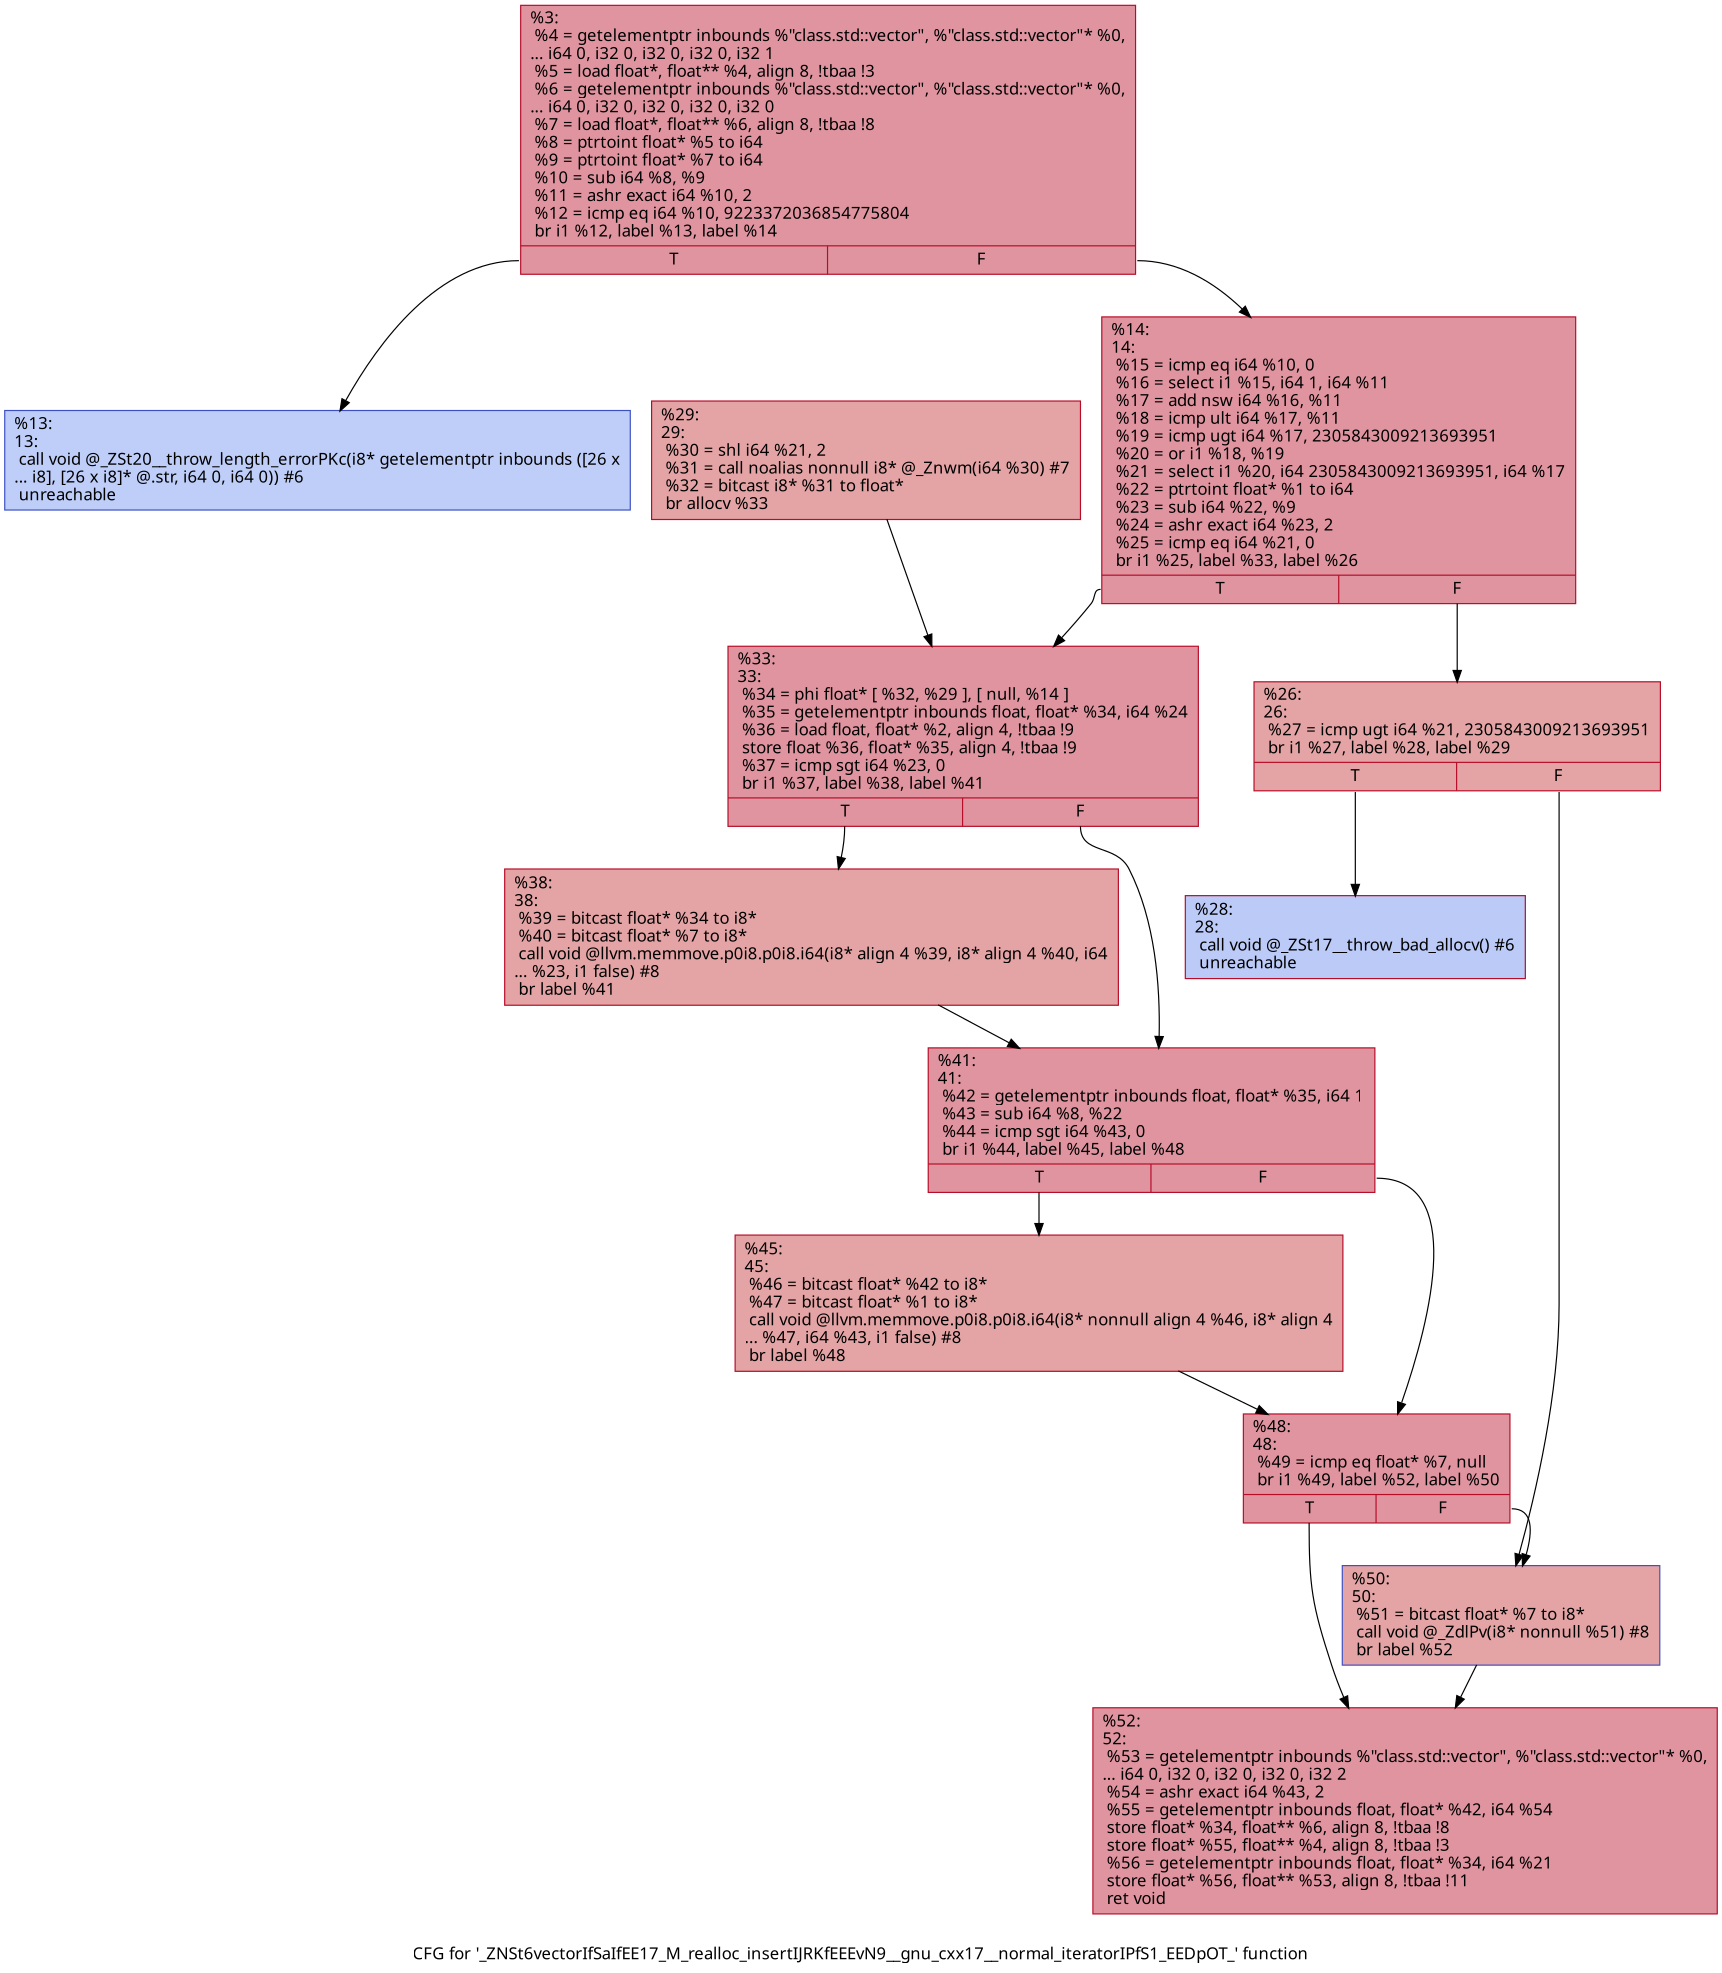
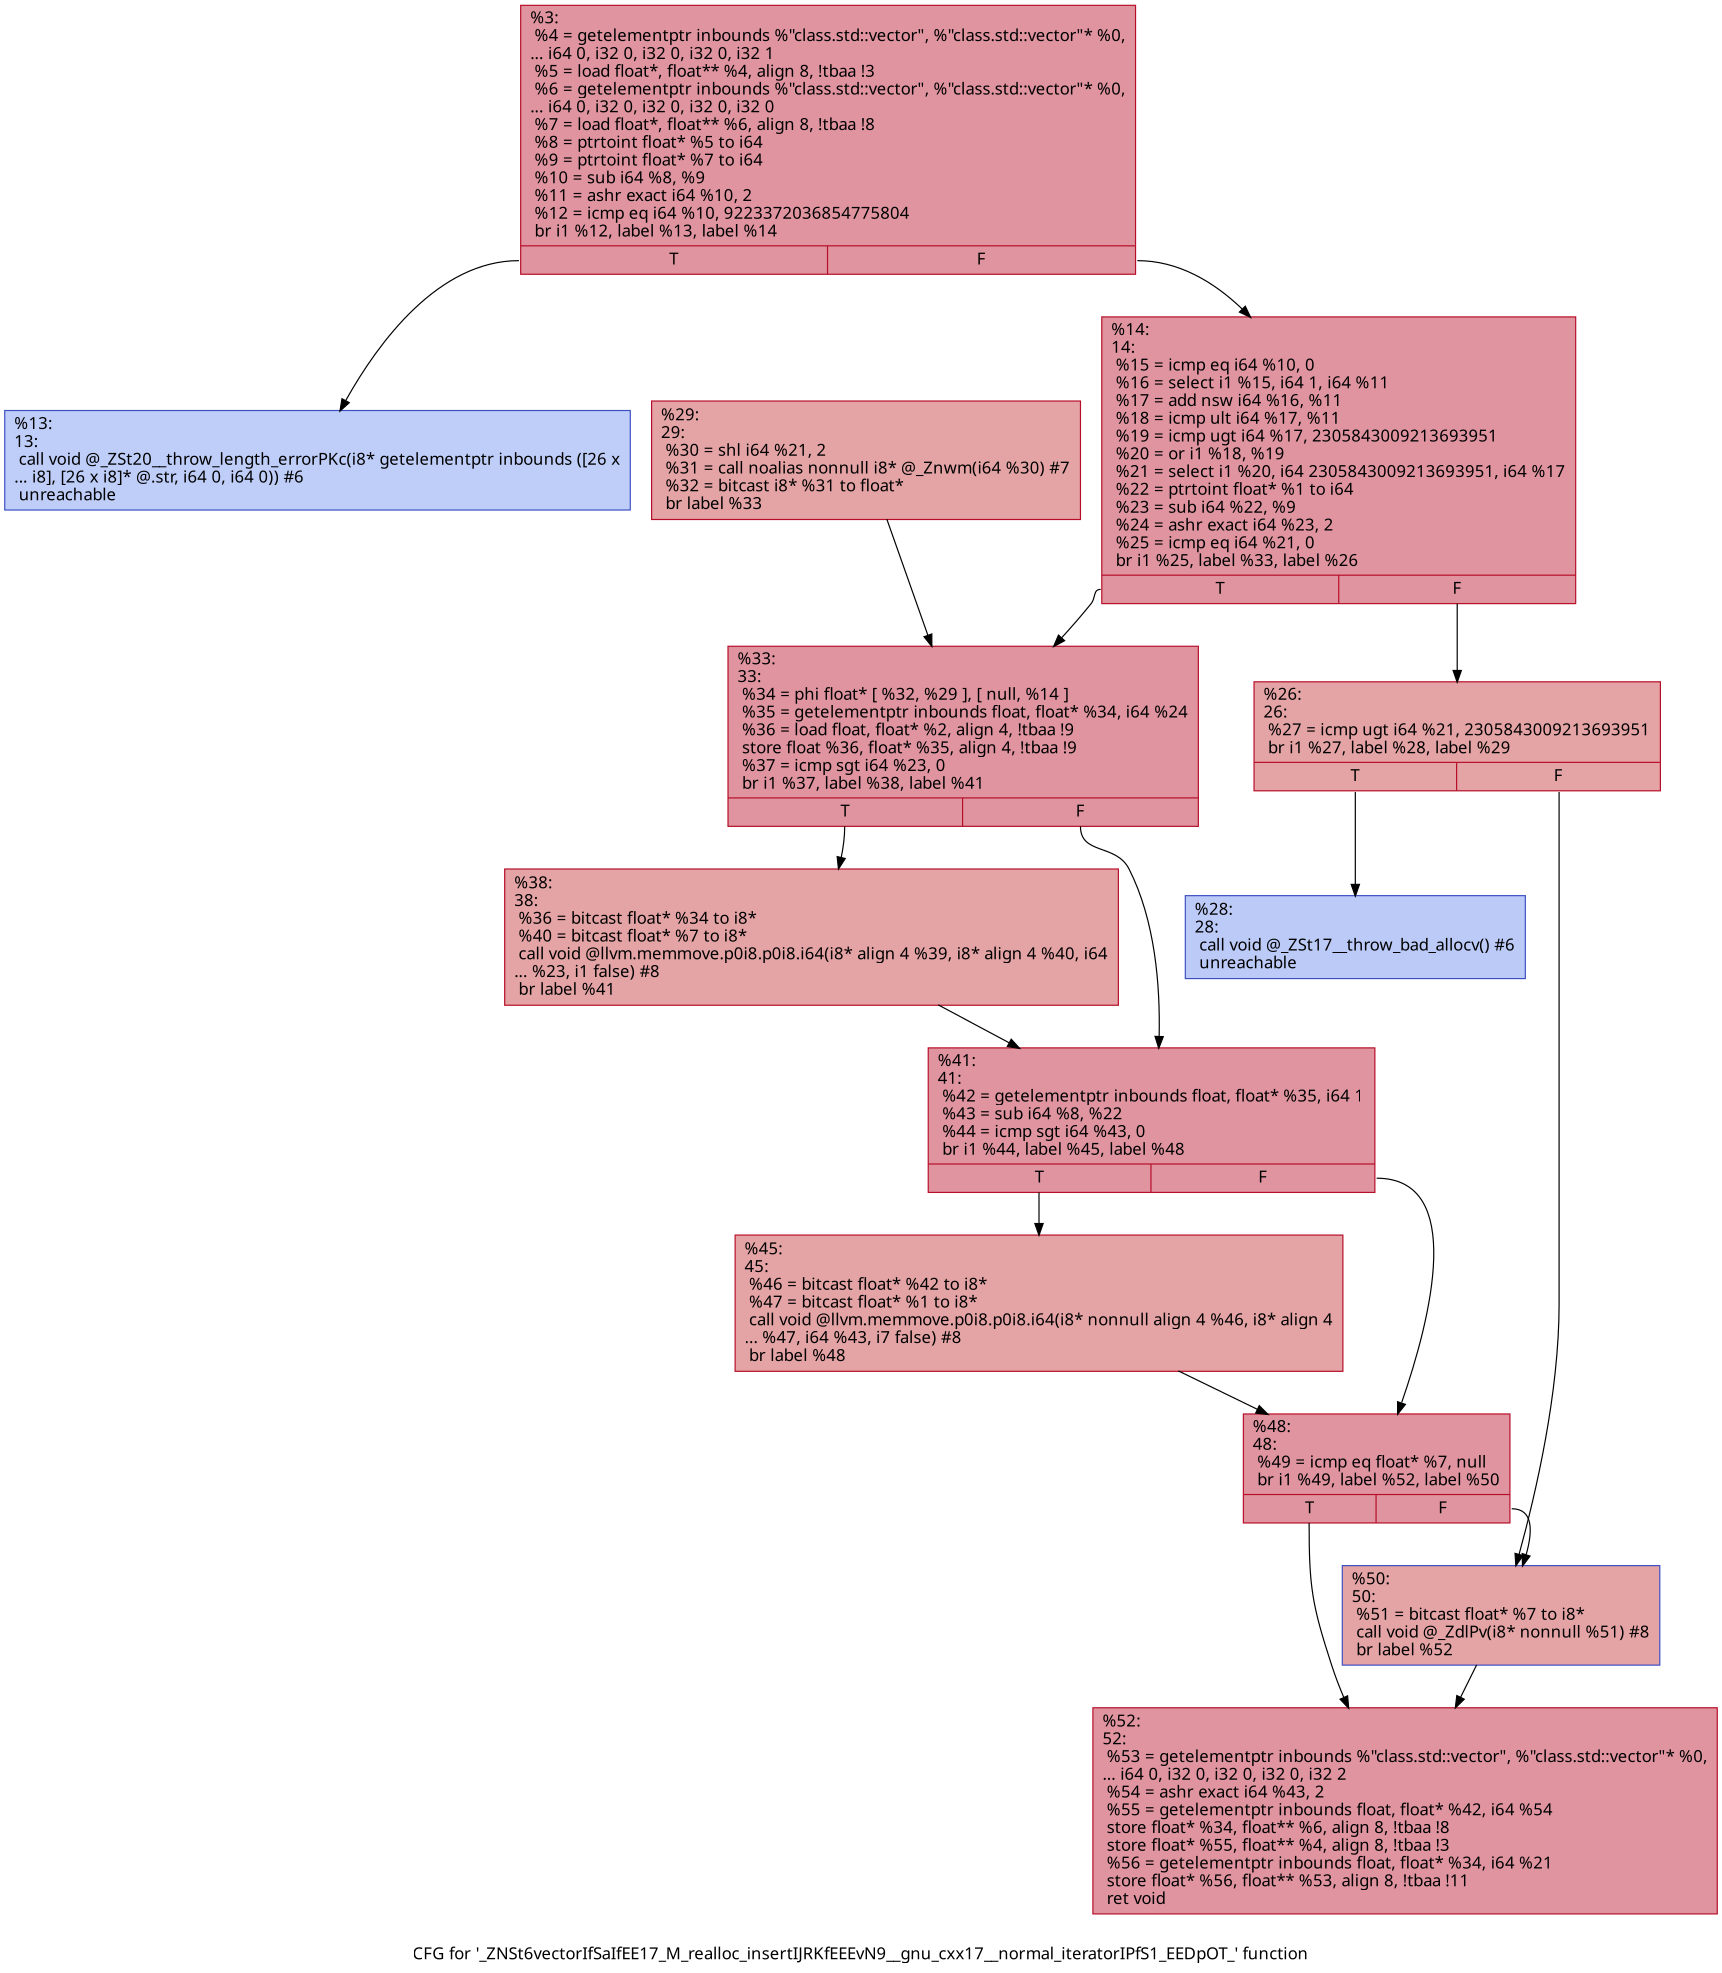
node "%29:": text "br allocv %33" -> "br label %33"
node "%38:": text "%39 = bitcast float* %34 to i8*" -> "%36 = bitcast float* %34 to i8*"
node "%28:": color #b70d28ff -> #3d50c3ff
node "%45:": text "... %47, i64 %43, i1 false) #8" -> "... %47, i64 %43, i7 false) #8"
